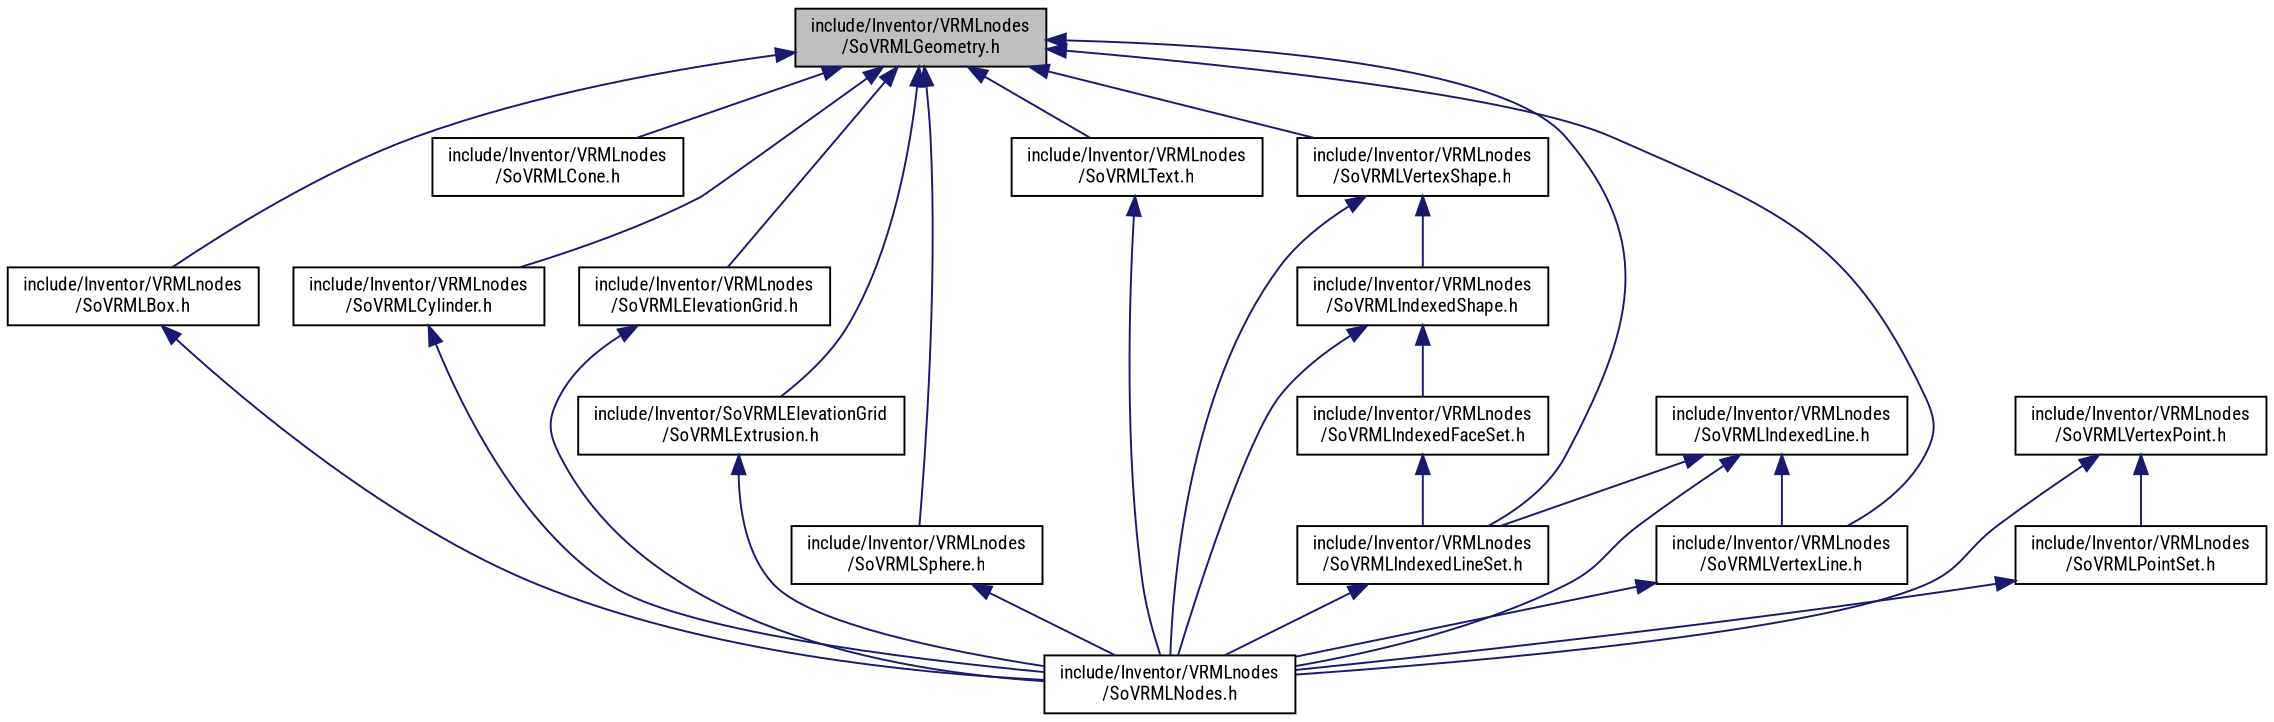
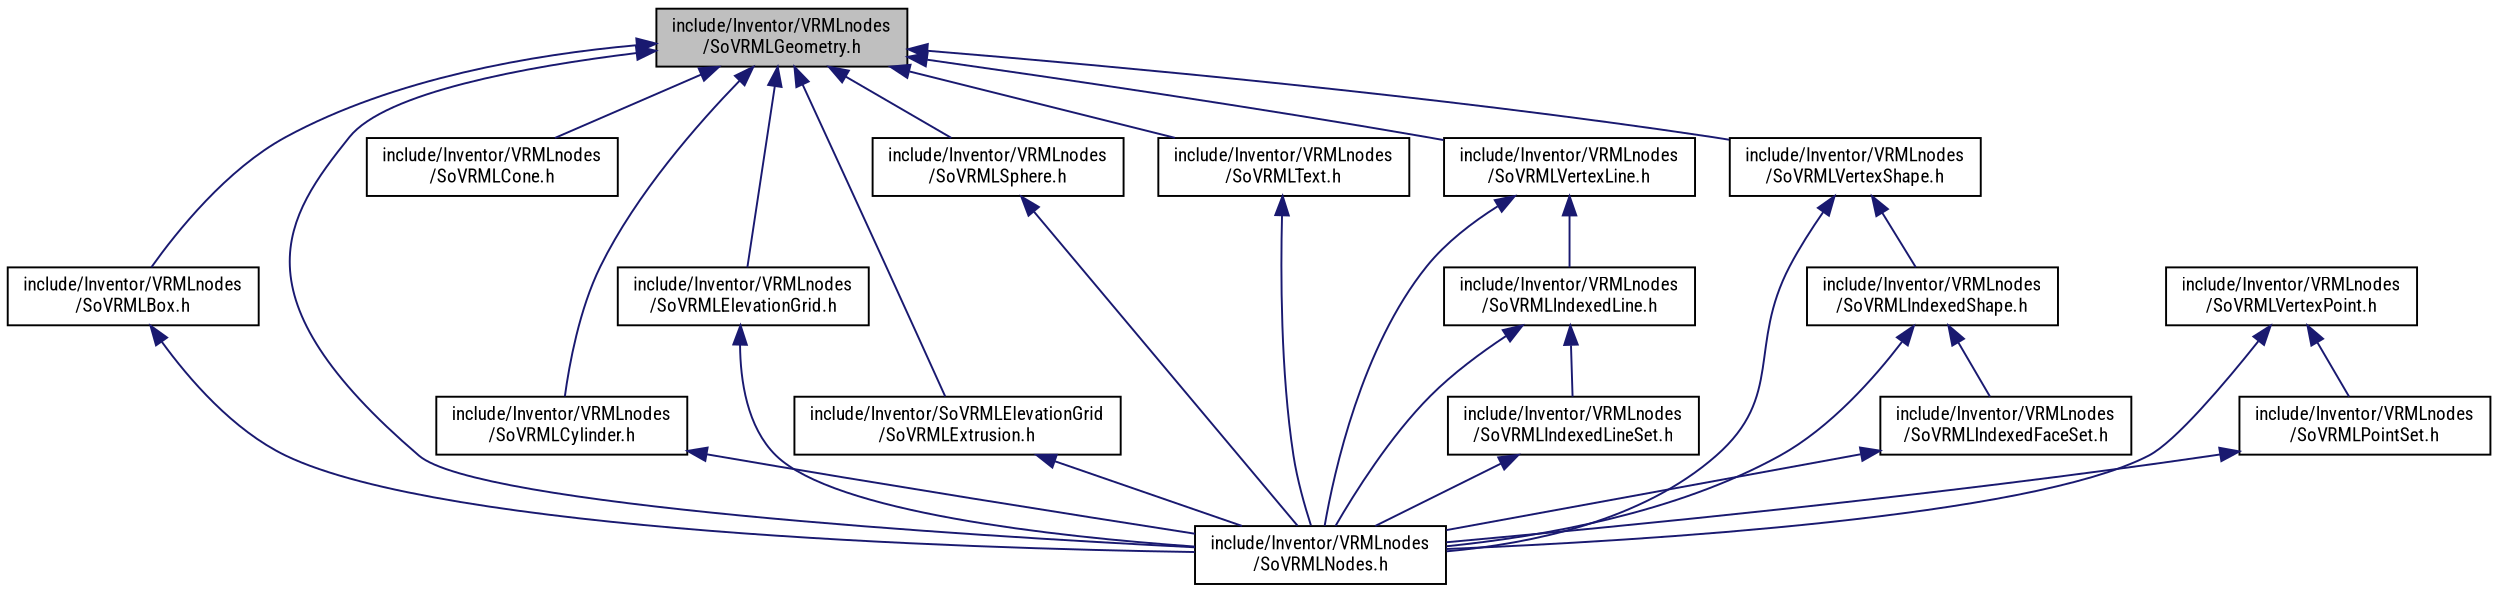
edge "include/Inventor/VRMLnodes /SoVRMLIndexedLineSet.h" -> "include/Inventor/VRMLnodes /SoVRMLGeometry.h": now "include/Inventor/VRMLnodes /SoVRMLNodes.h" -> "include/Inventor/VRMLnodes /SoVRMLGeometry.h"
edge "include/Inventor/VRMLnodes /SoVRMLIndexedLineSet.h" -> "include/Inventor/VRMLnodes /SoVRMLIndexedFaceSet.h": now "include/Inventor/VRMLnodes /SoVRMLNodes.h" -> "include/Inventor/VRMLnodes /SoVRMLIndexedFaceSet.h"
edge "include/Inventor/VRMLnodes /SoVRMLVertexLine.h" -> "include/Inventor/VRMLnodes /SoVRMLIndexedLine.h": reversed
